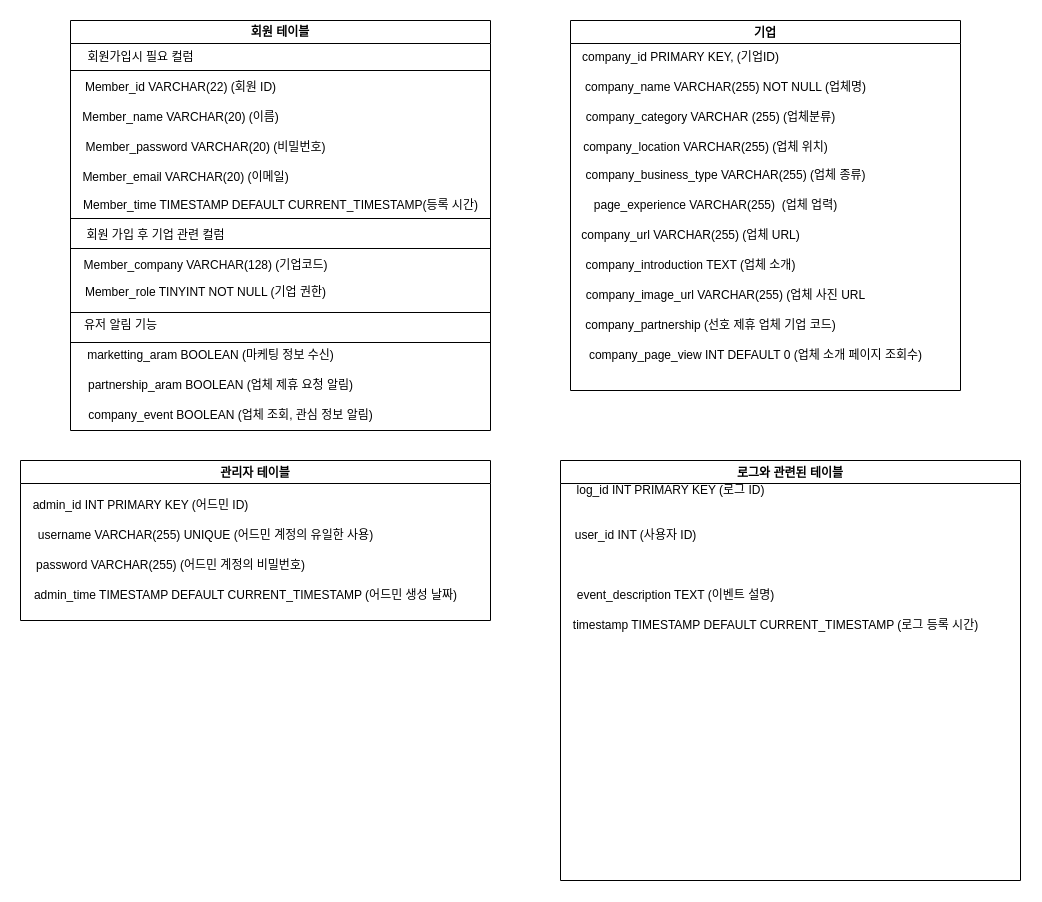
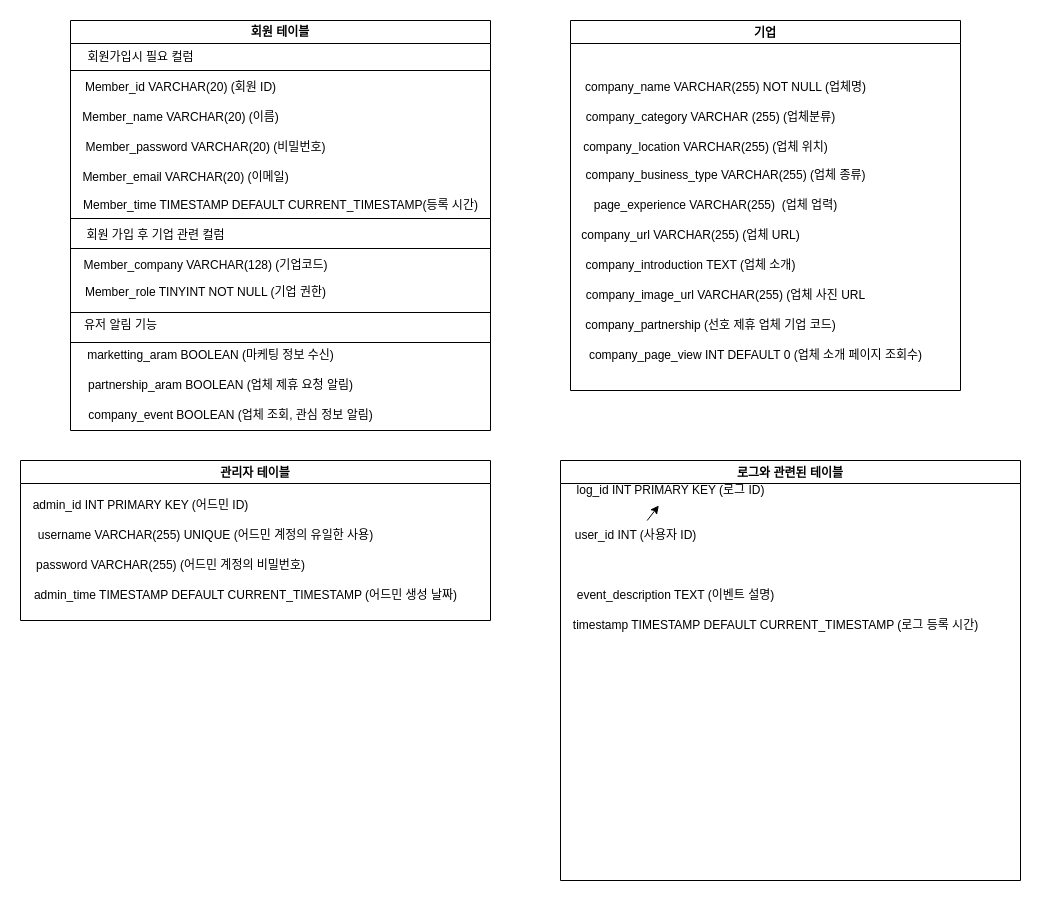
node "company_id PRIMARY KEY, (기업ID)": removed
node "Member_id VARCHAR(22) (회원 ID)": label "Member_id VARCHAR(22) (회원 ID)" -> "Member_id VARCHAR(20) (회원 ID)"
edge "user_id INT (사용자 ID)" -> "log_id INT PRIMARY KEY (로그 ID)": added
